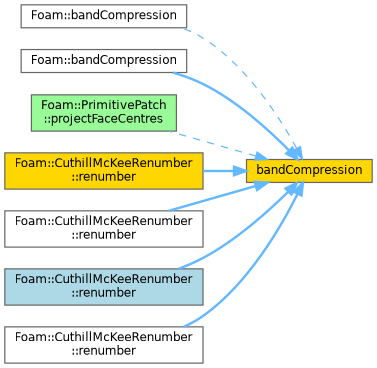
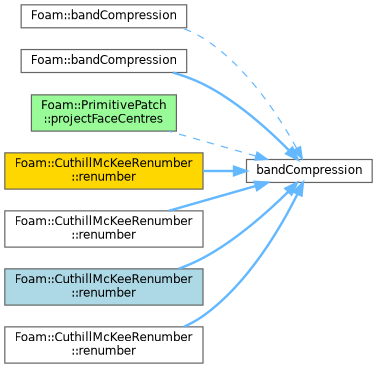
node "bandCompression": fillcolor gold -> white
